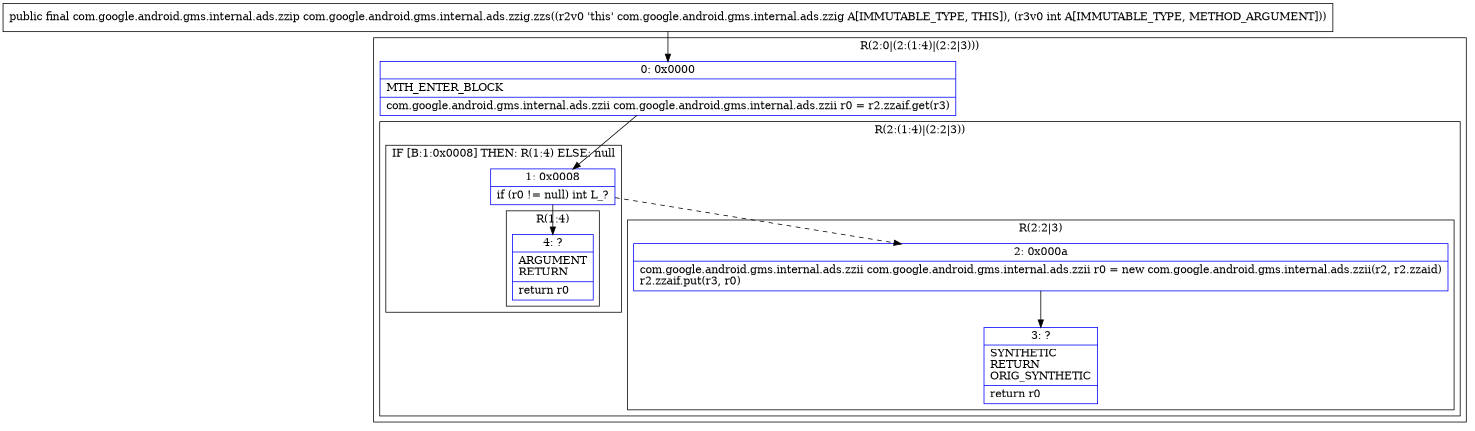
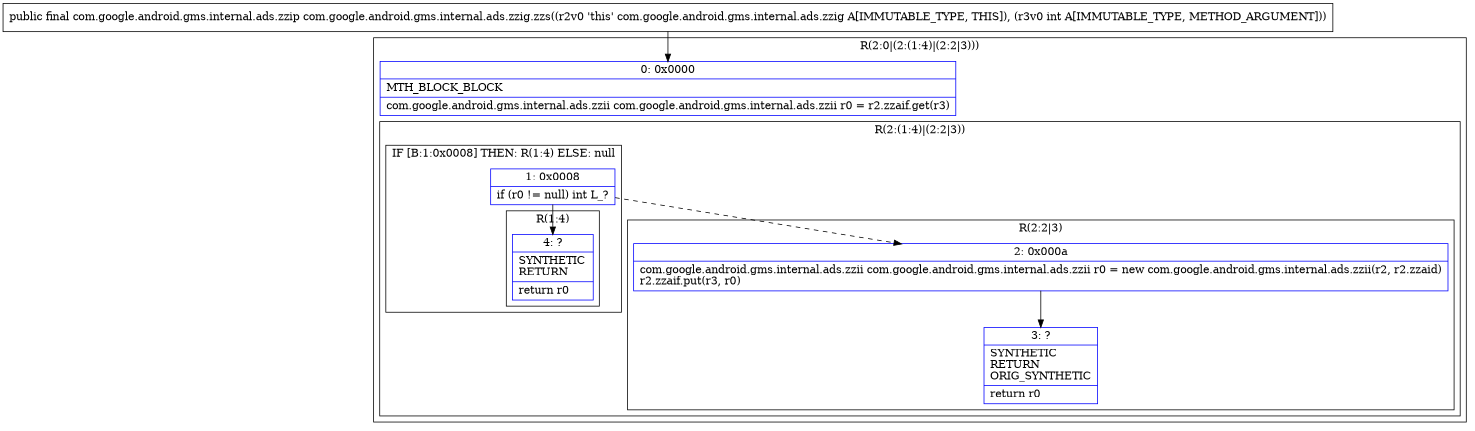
node "0: 0x0000": text "MTH_ENTER_BLOCK" -> "MTH_BLOCK_BLOCK"
edge "0: 0x0000" -> "1: 0x0008": removed
node "4: ?": text "ARGUMENT" -> "SYNTHETIC"
